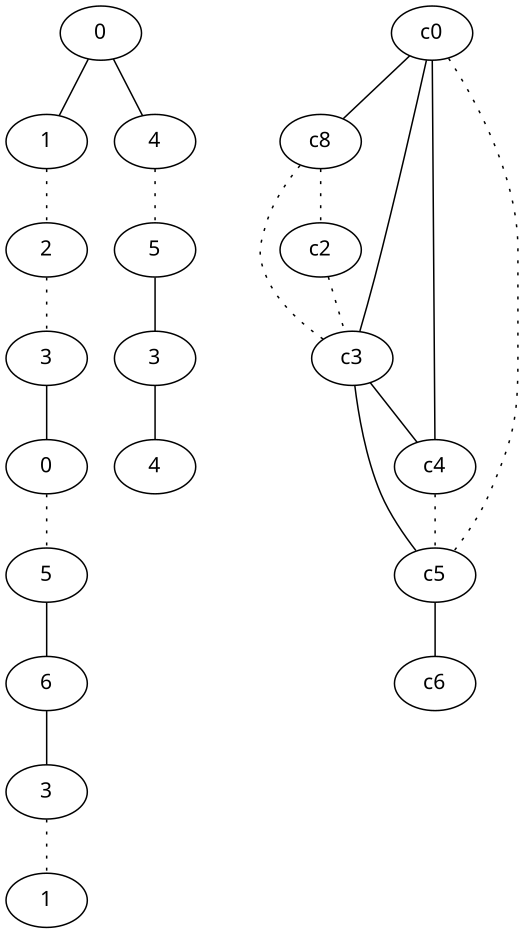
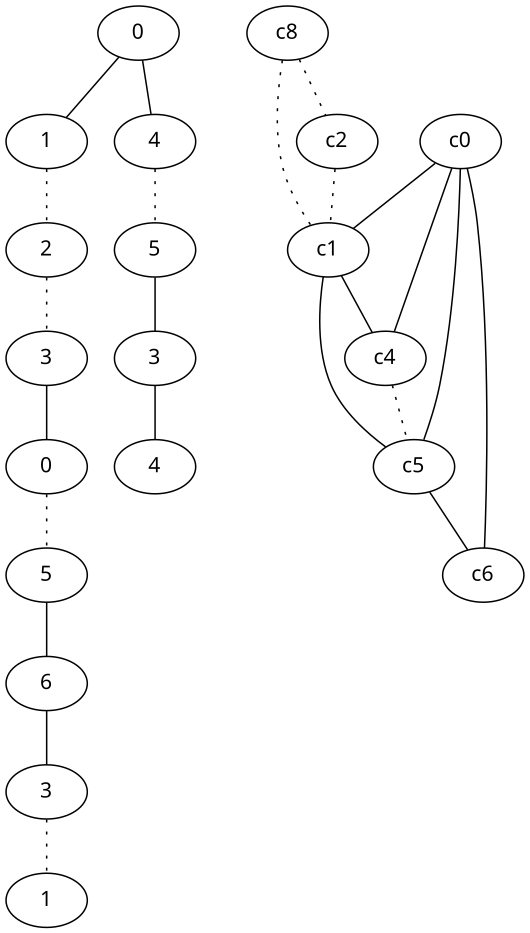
edge "c0" -- "c8": now "c0" -- "c6"
edge "c0" -- "c5": style dotted -> solid
node "c3": label "c3" -> "c1"
